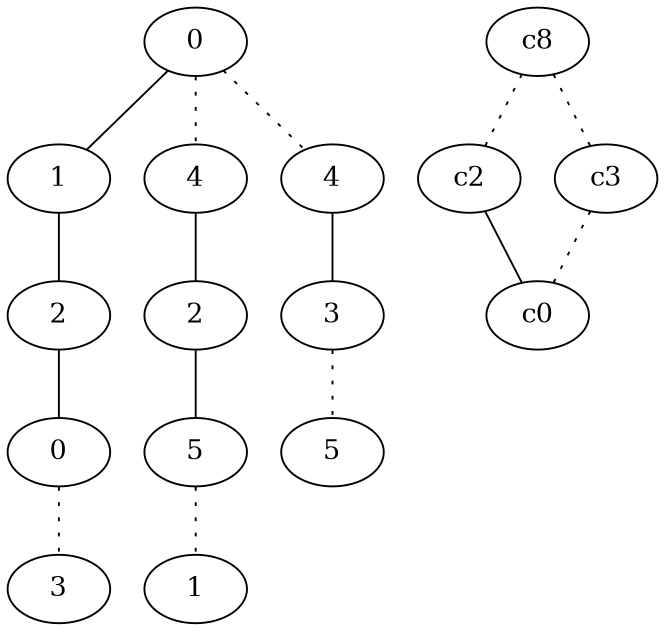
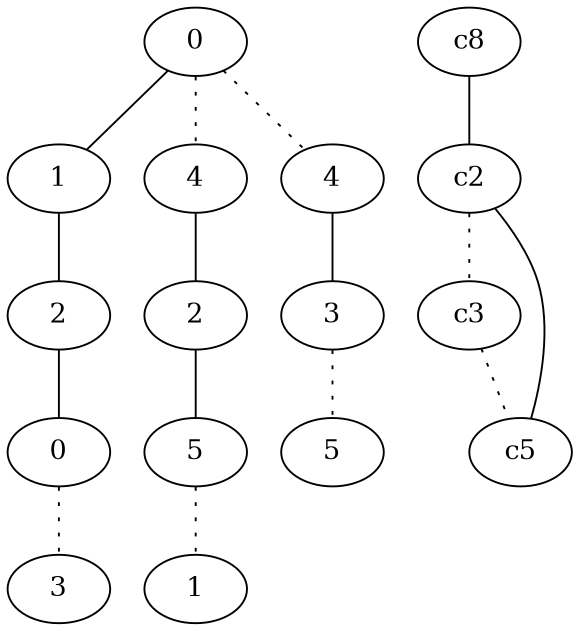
edge "c8" -- "c2": style dotted -> solid
edge "c8" -- "c3": now "c2" -- "c3"
node "c0": label "c0" -> "c5"
